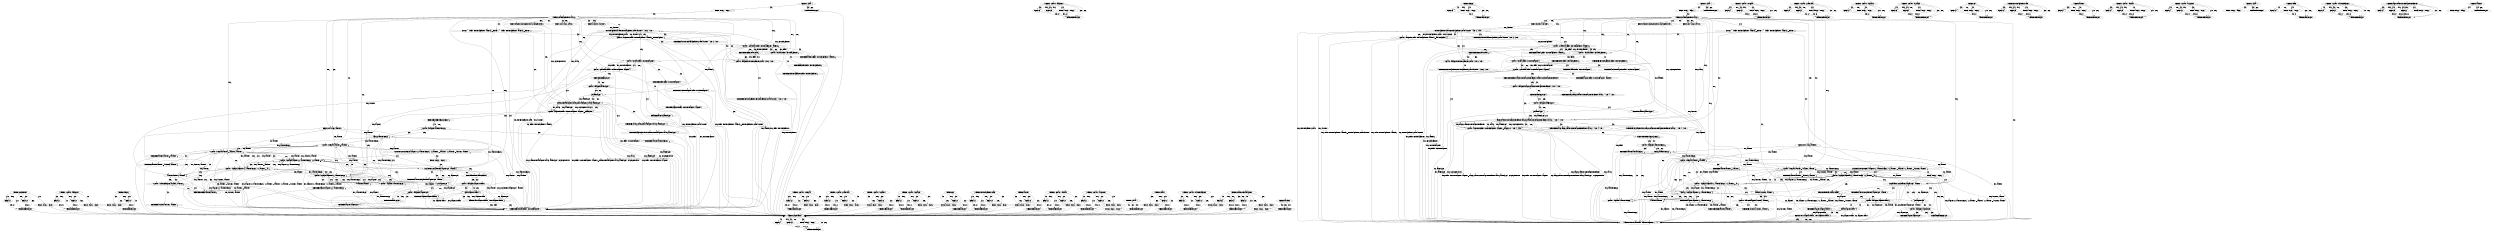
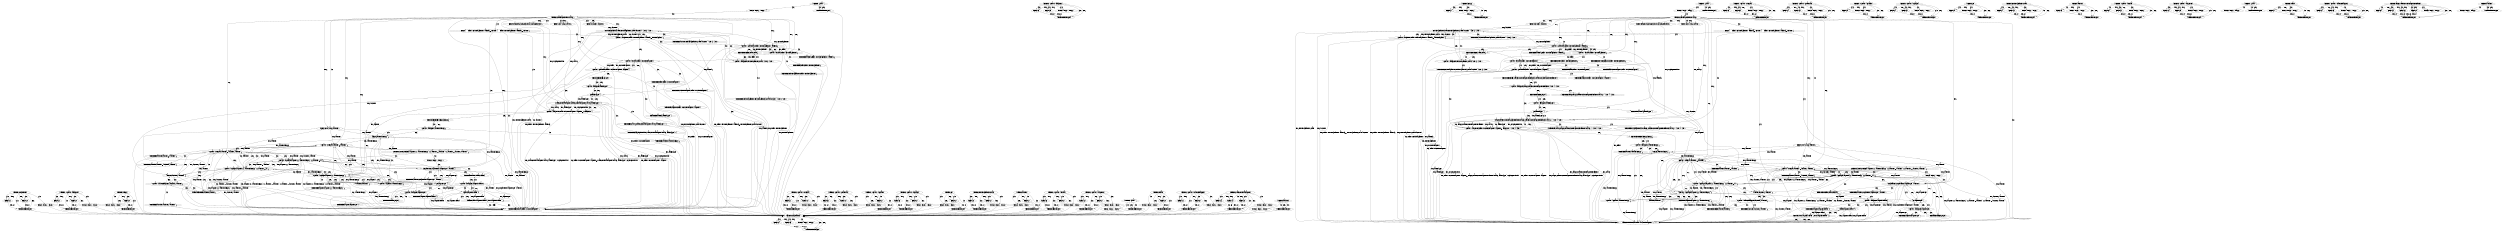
node "(PARAM,p4)": added
